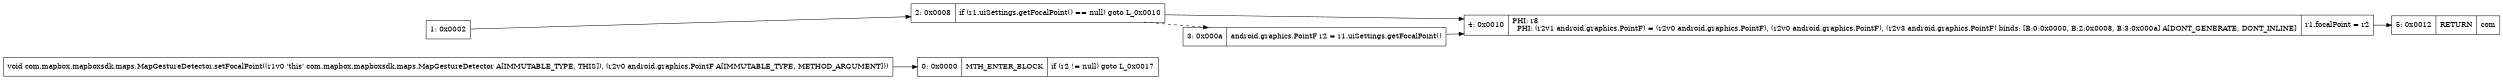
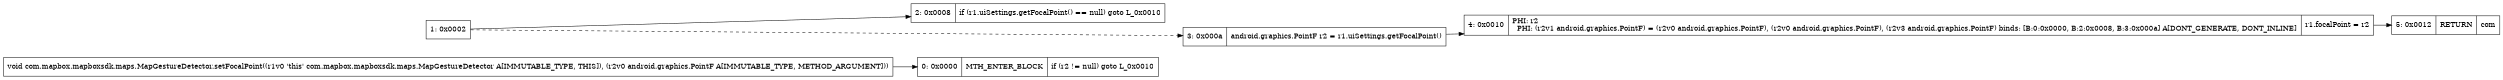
edge "2: 0x0008" -> "4: 0x0010": removed
node "4: 0x0010": text "PHI: r8" -> "PHI: r2"
edge "2: 0x0008" -> "3: 0x000a": now "1: 0x0002" -> "3: 0x000a"
node "0: 0x0000": text "if (r2 != null) goto L_0x0017" -> "if (r2 != null) goto L_0x0010"
